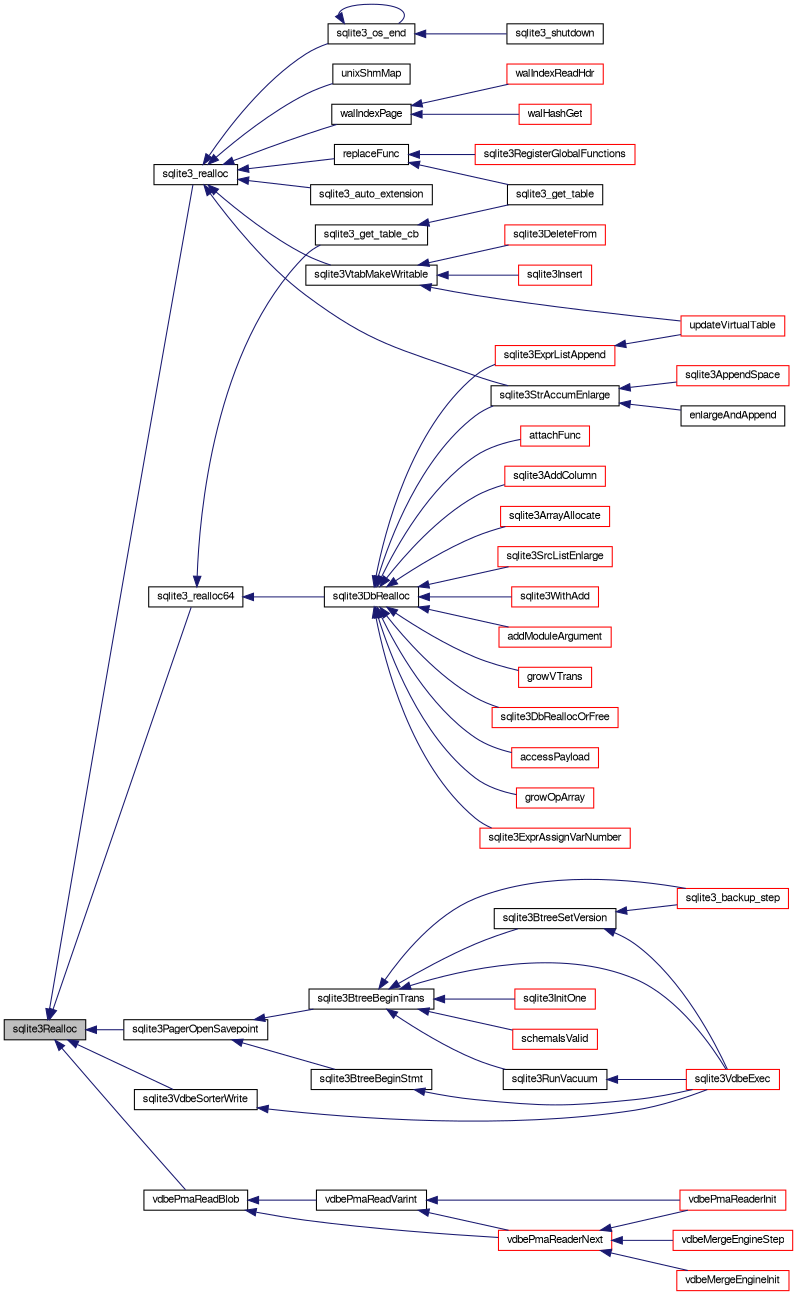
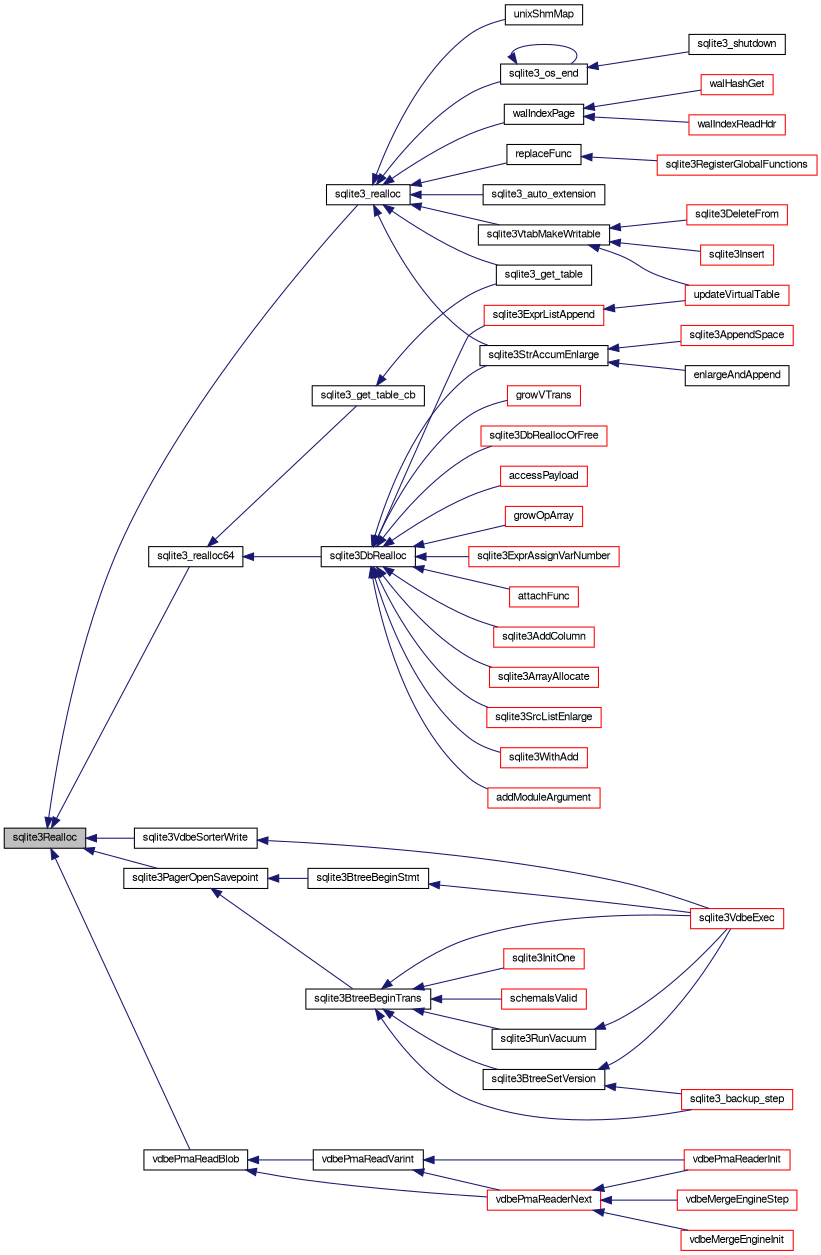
edge "sqlite3_get_table" -> "replaceFunc": now "sqlite3_get_table" -> "sqlite3_realloc"
